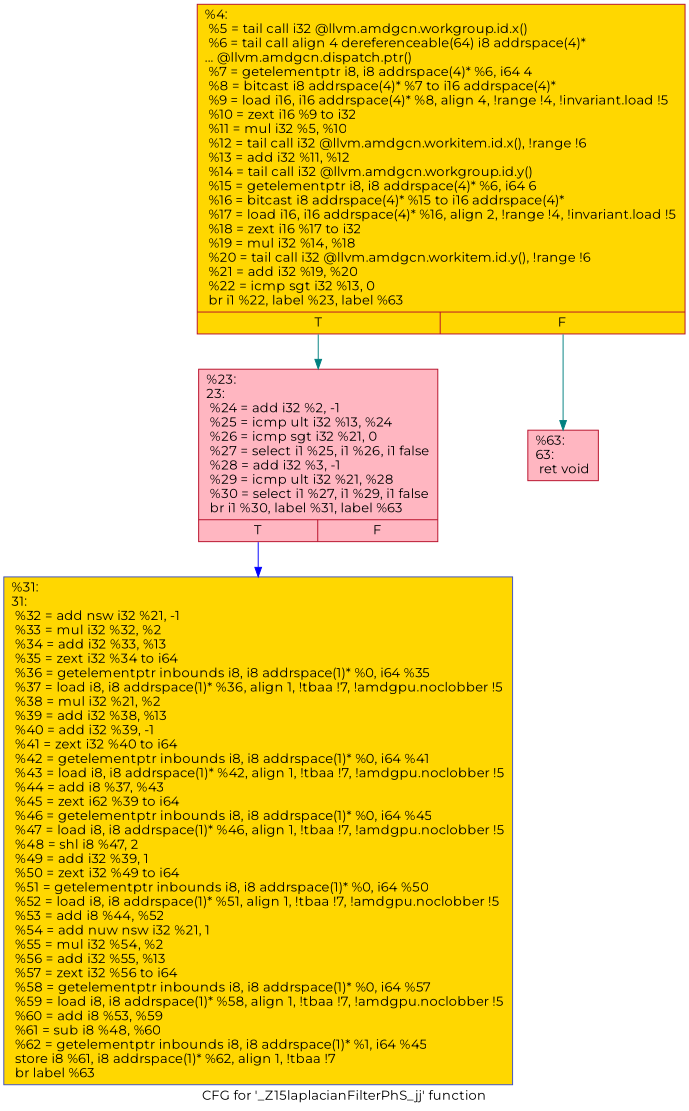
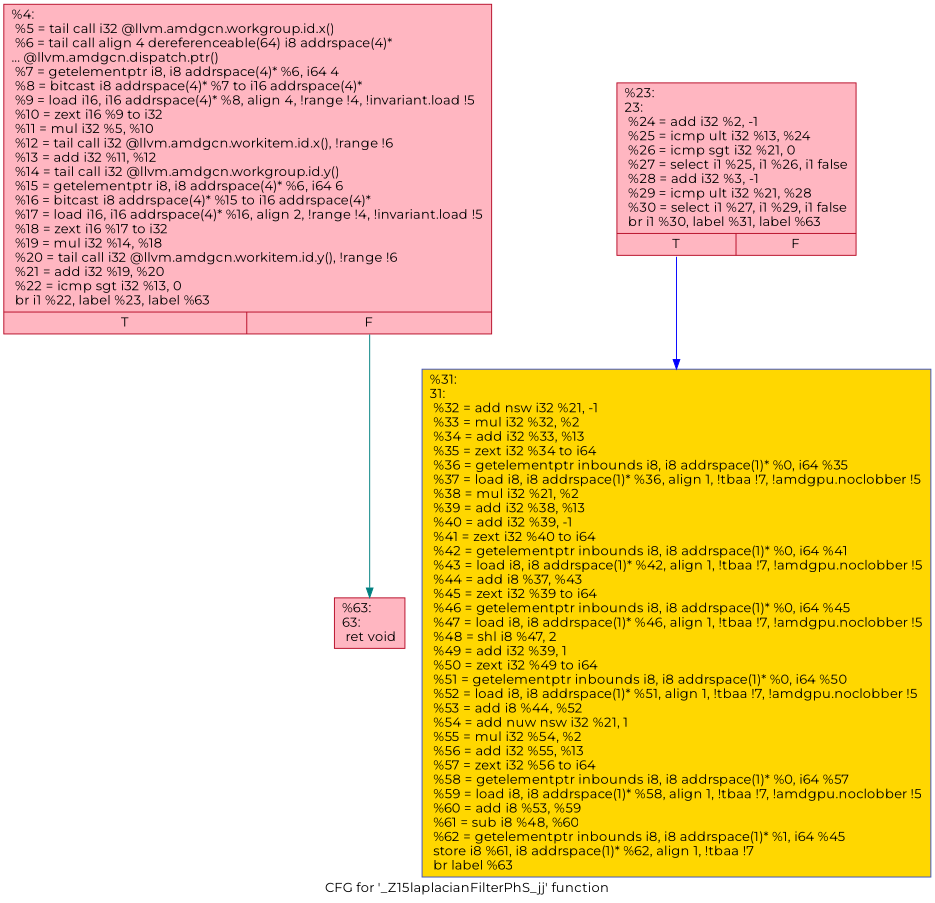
node "%4:": fillcolor gold -> lightpink
edge "%4:" -> "%23:": removed
node "%31:": text "%45 = zext i62 %39 to i64" -> "%45 = zext i32 %39 to i64"
